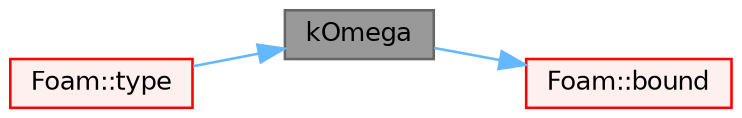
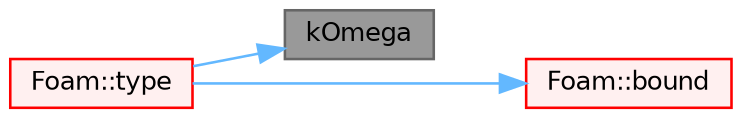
edge "kOmega" -> "Foam::bound": now "Foam::type" -> "Foam::bound"
